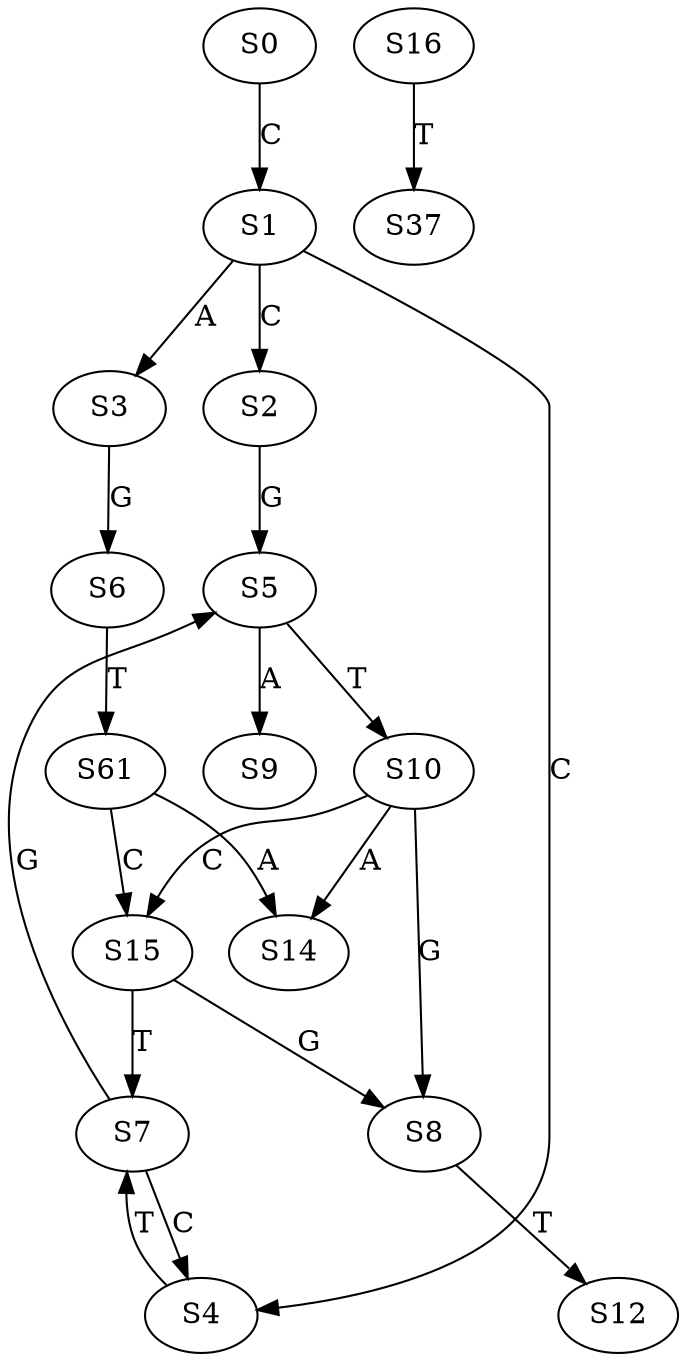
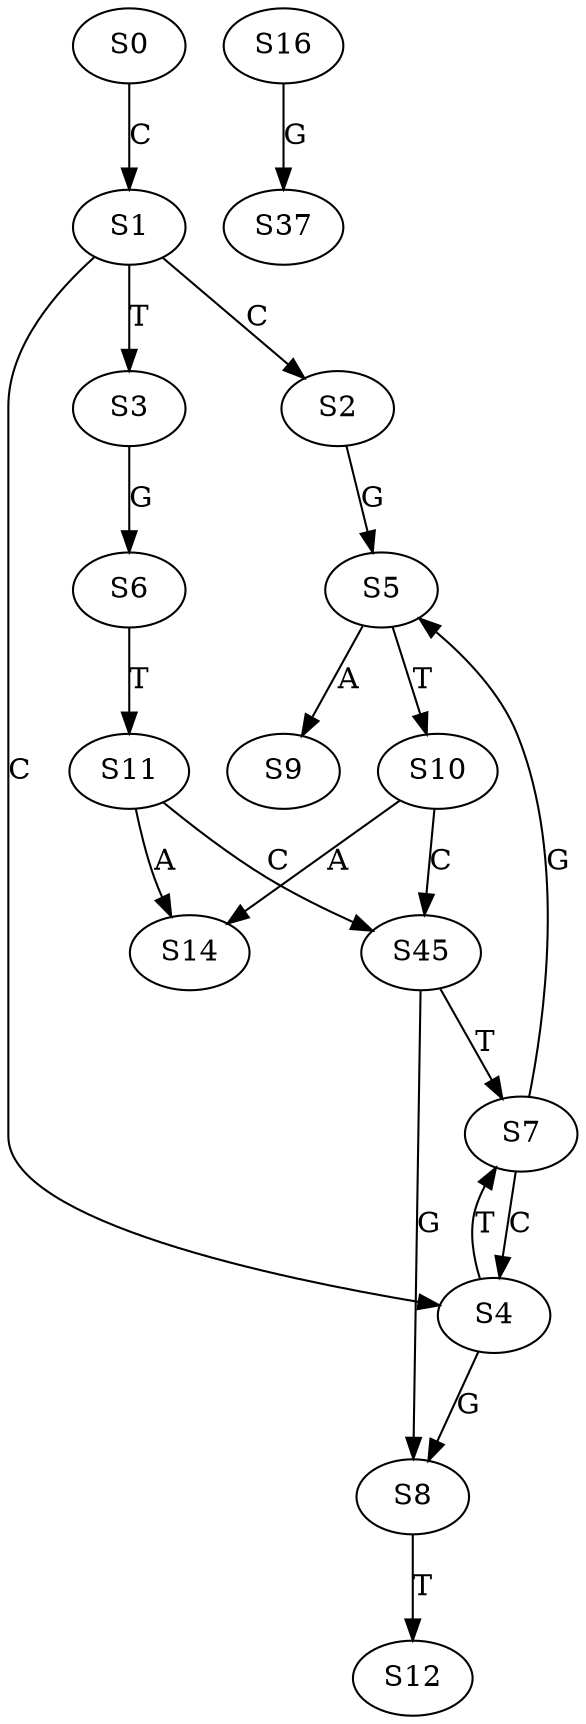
edge "S16" -> "S37": label "T" -> "G"
edge "S1" -> "S3": label "A" -> "T"
node "S61": label "S61" -> "S11"
edge "S10" -> "S8": now "S4" -> "S8"
node "S15": label "S15" -> "S45"
